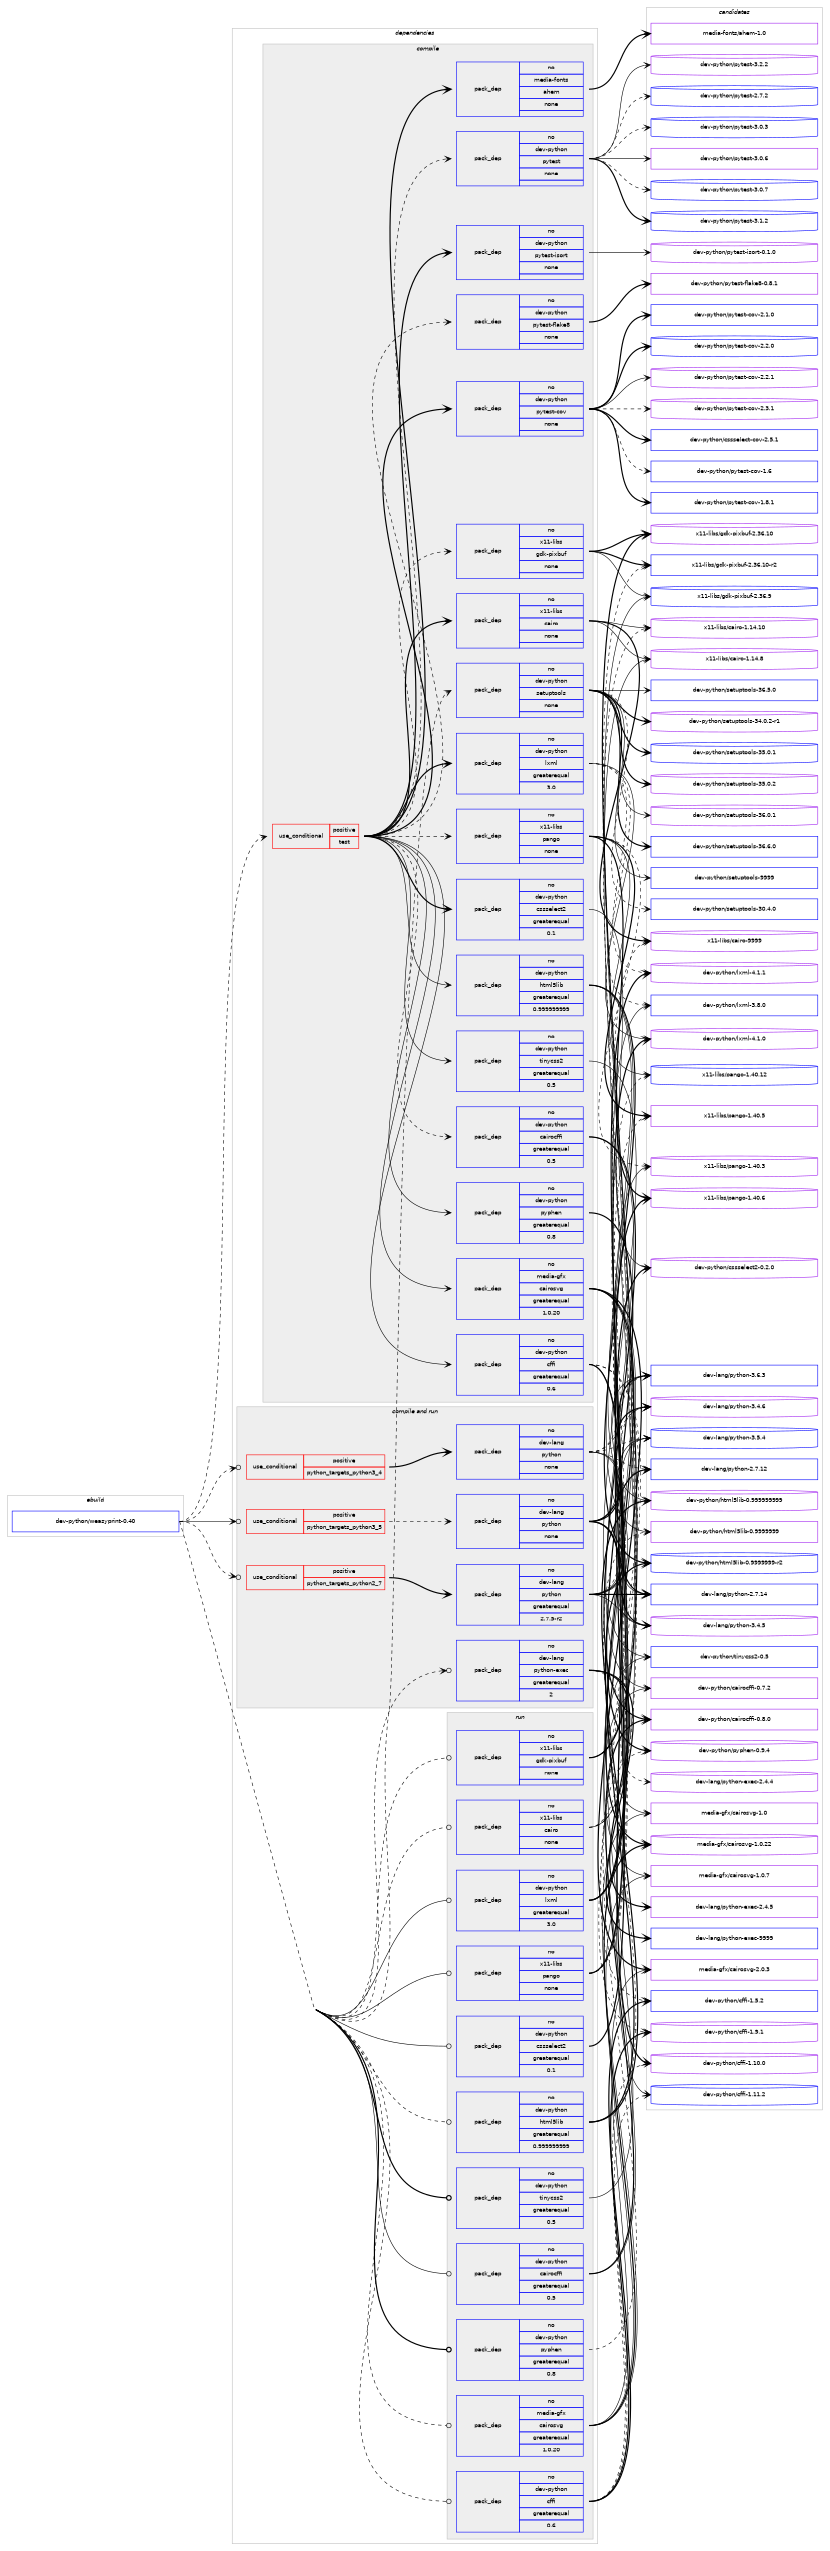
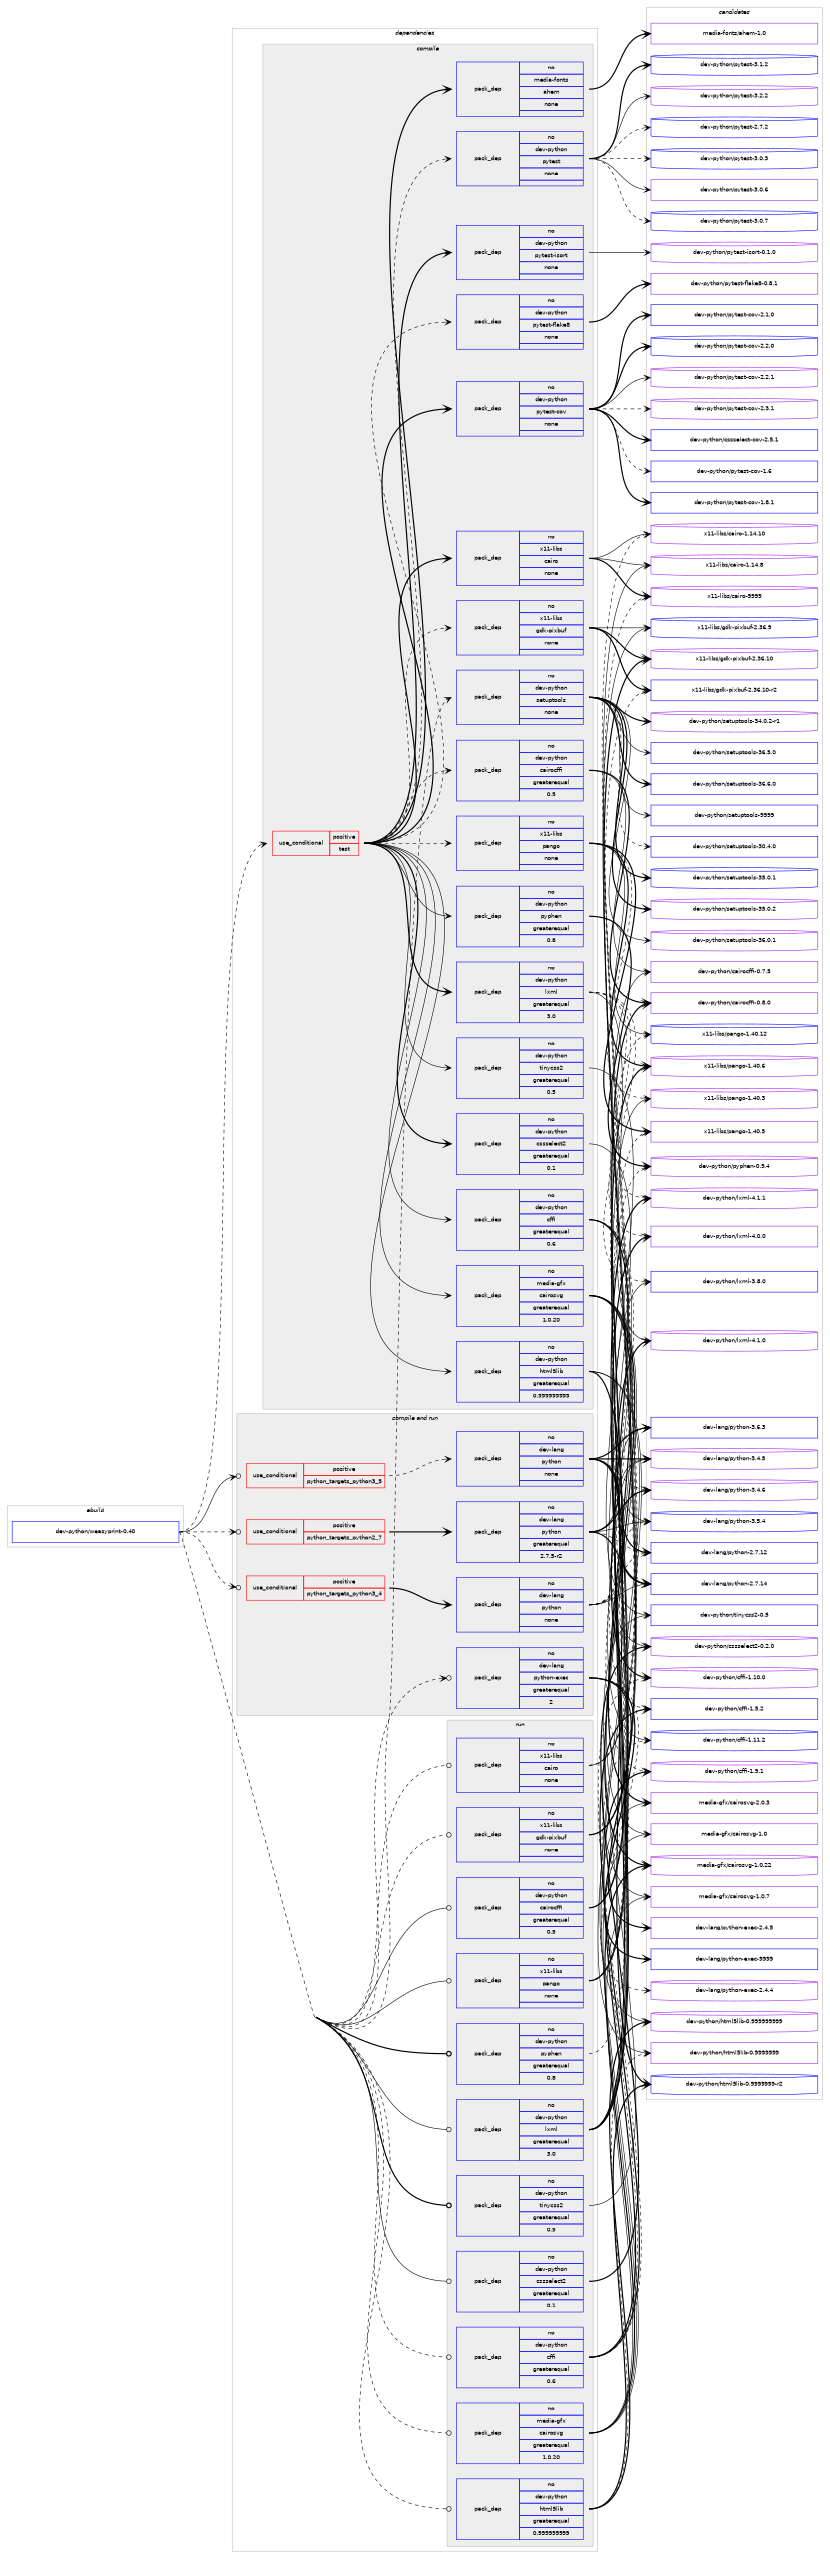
node "dev-python/lxml-4.0.0": added
node "dev-python/cairocffi-0.7.2": label "dev-python/cairocffi-0.7.2" -> "dev-python/cairocffi-0.7.5"
